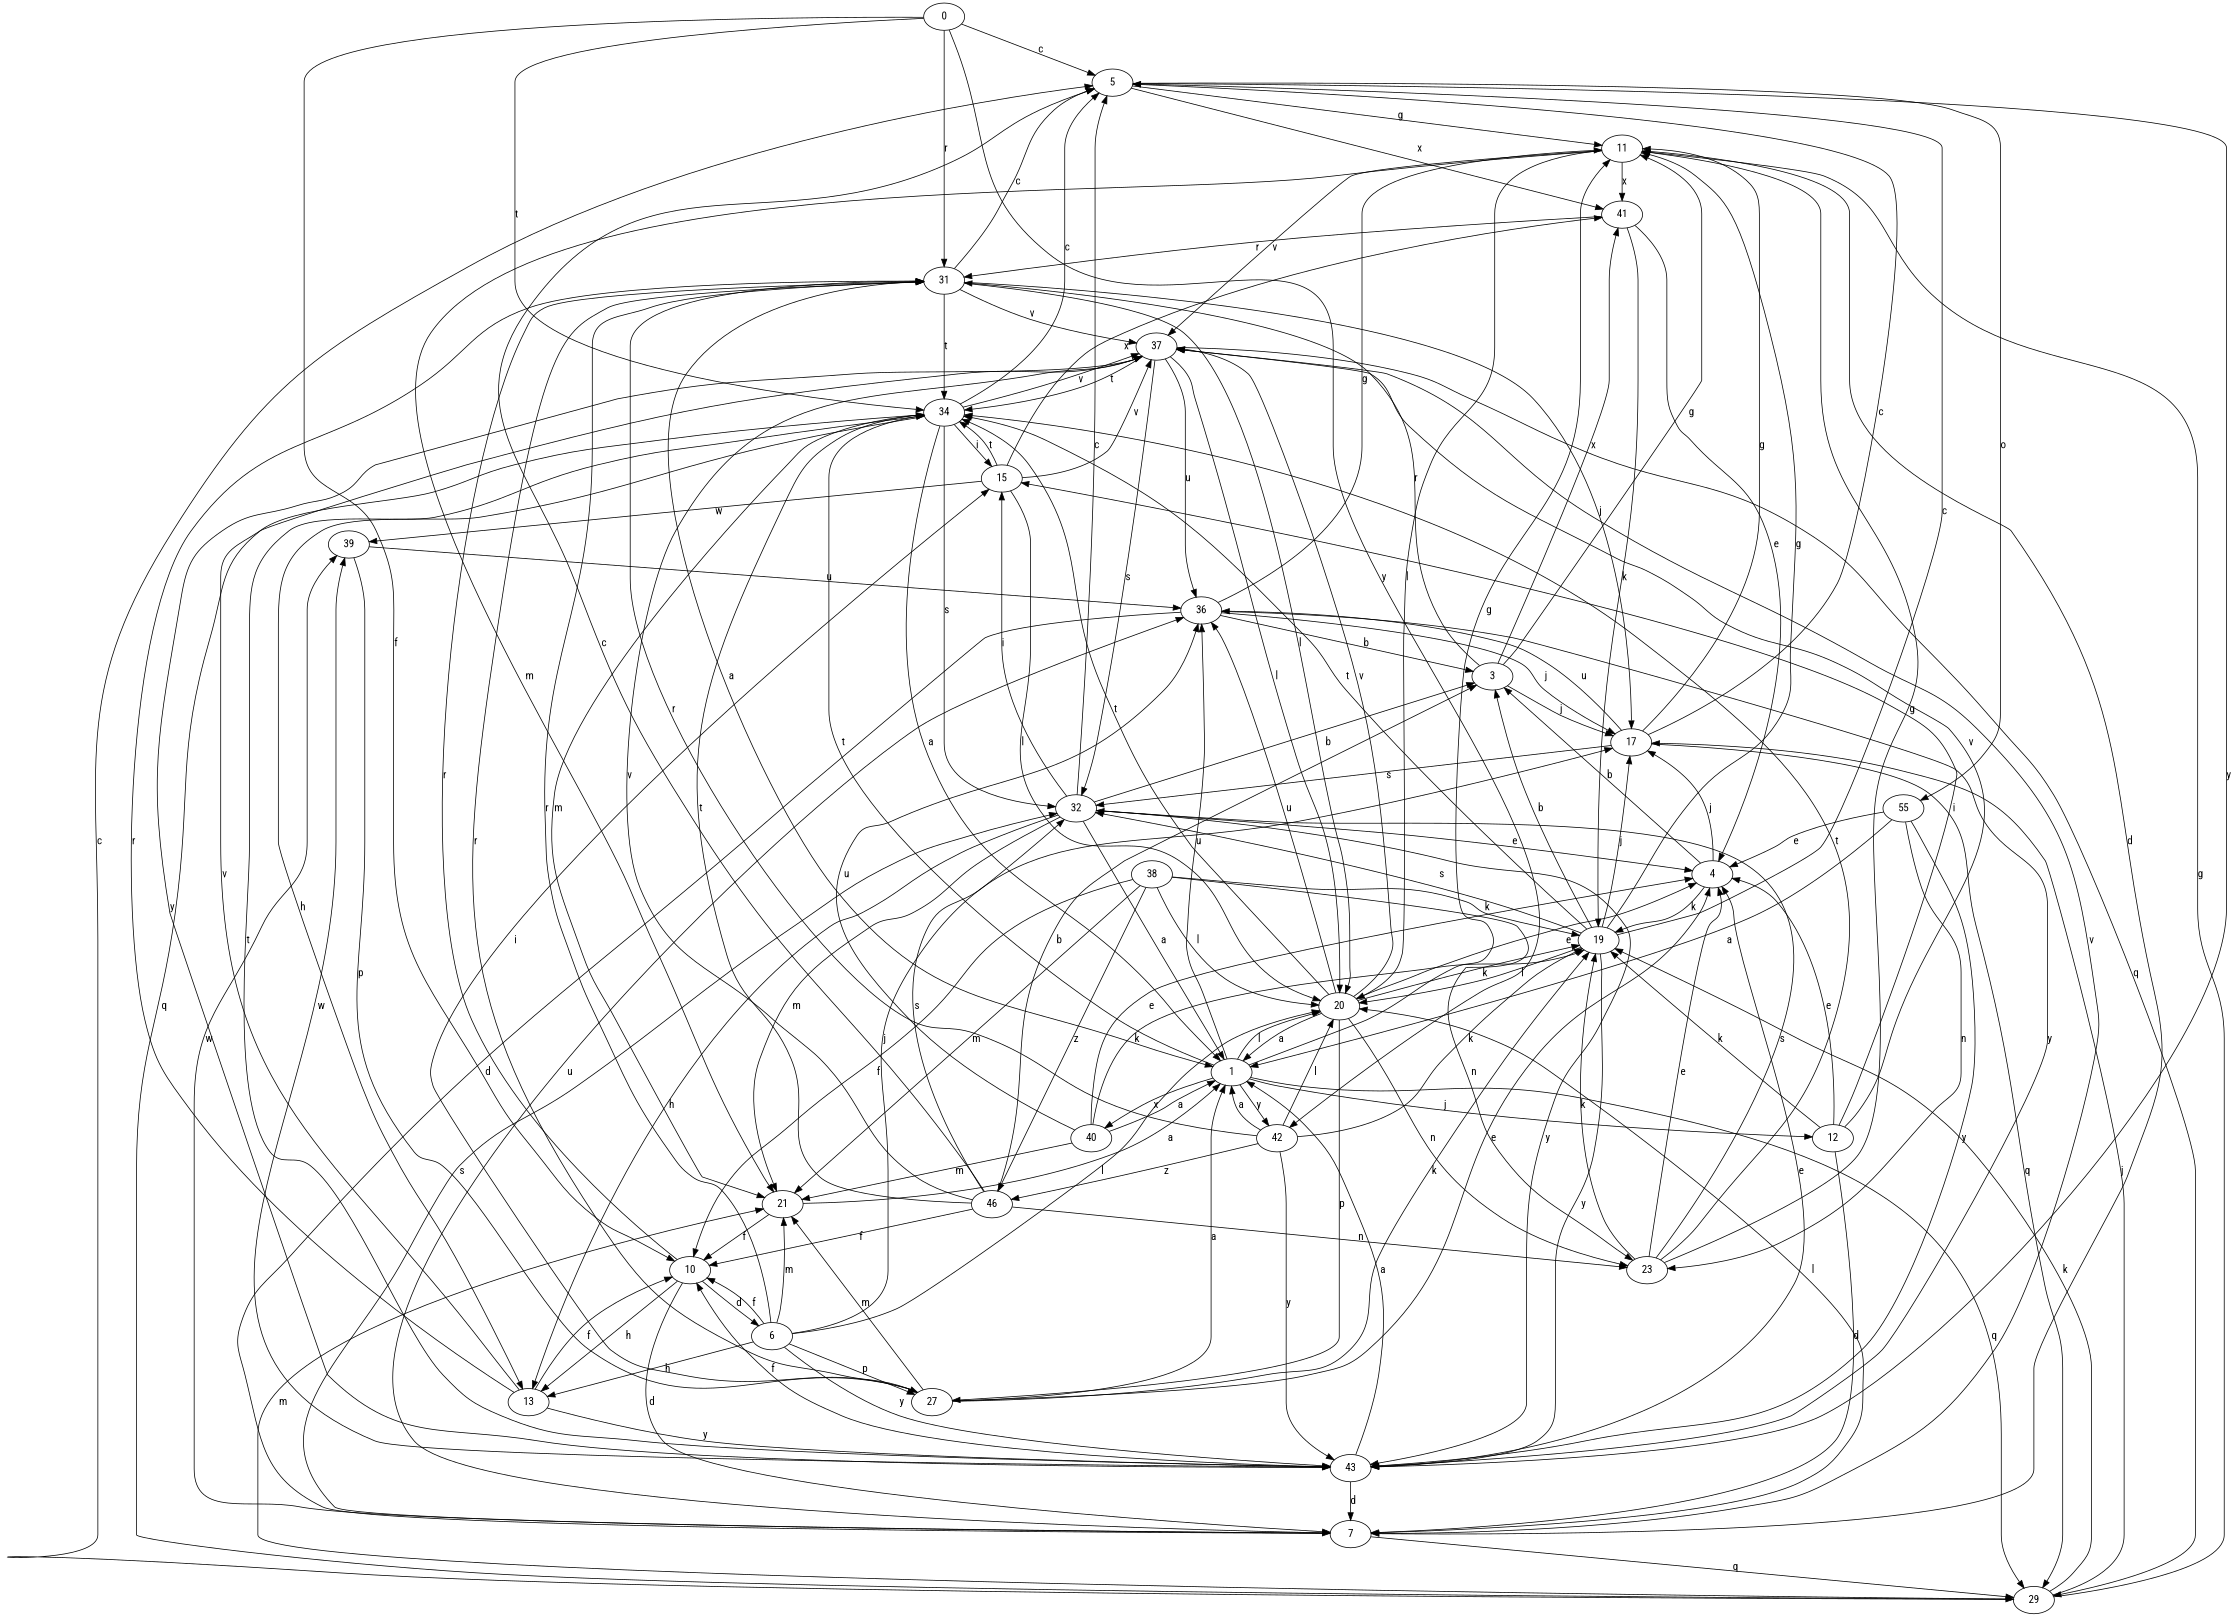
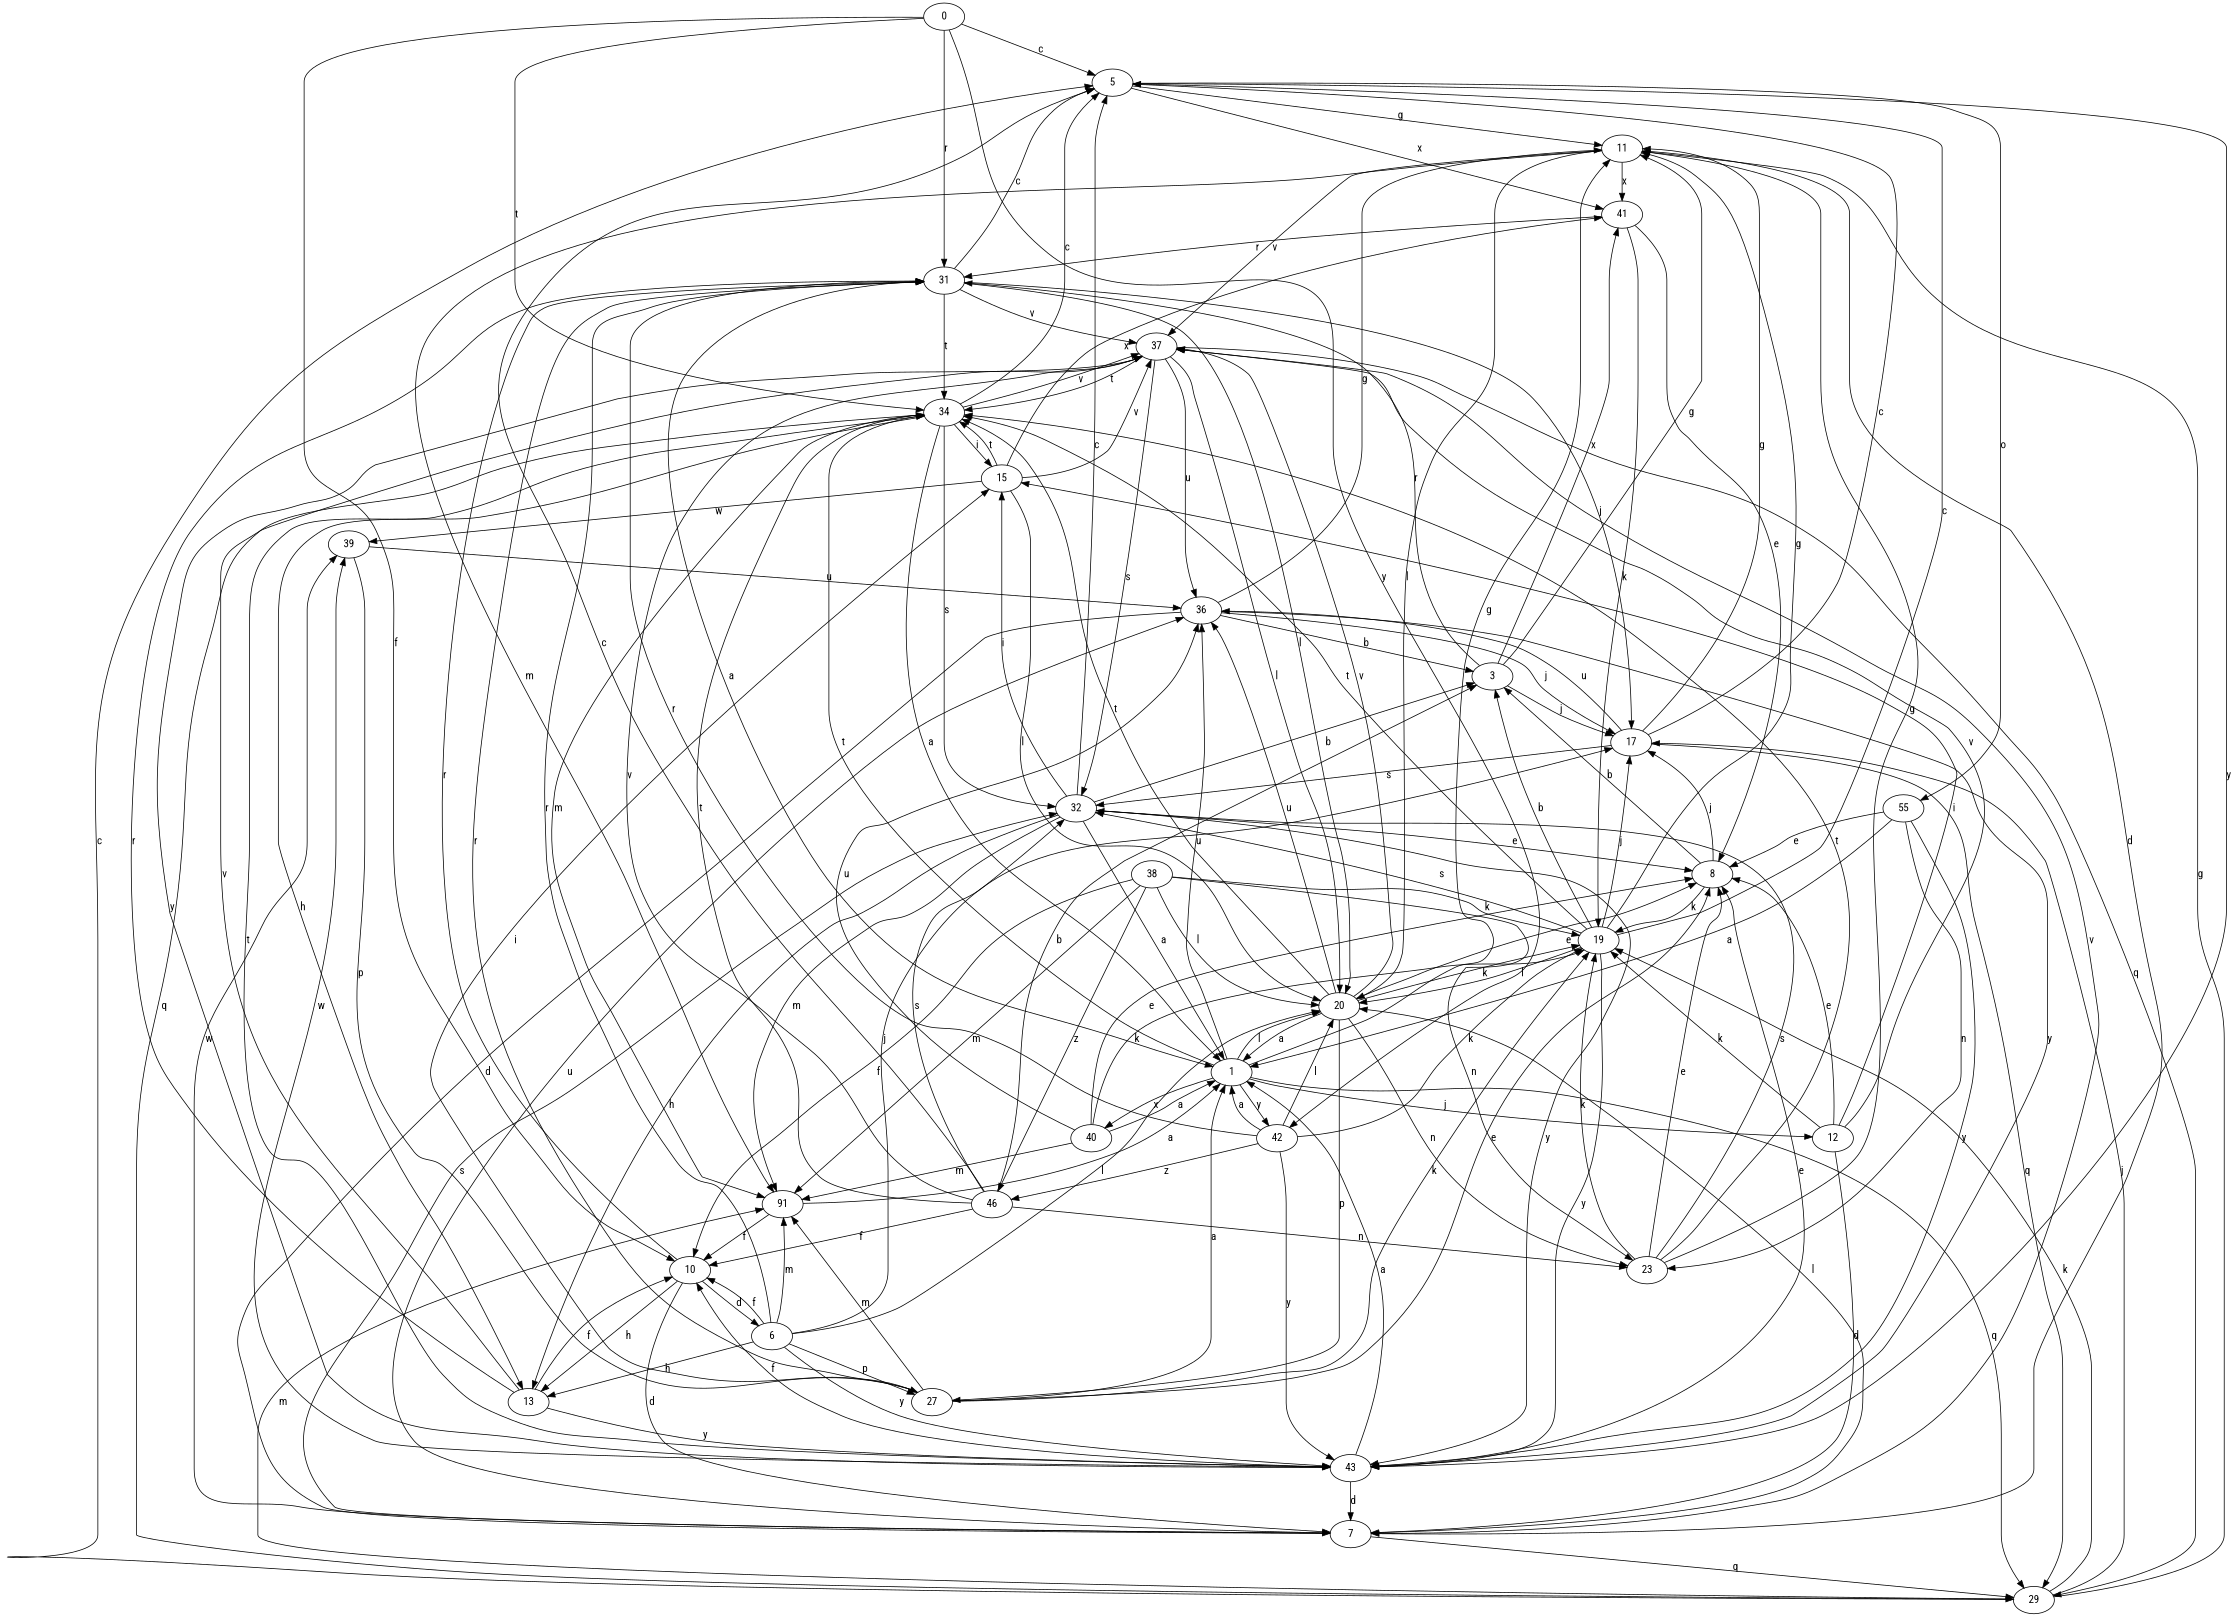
node "4": label "4" -> "8"
node "21": label "21" -> "91"
